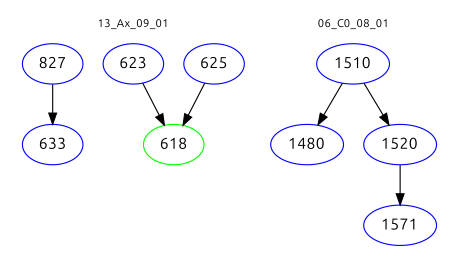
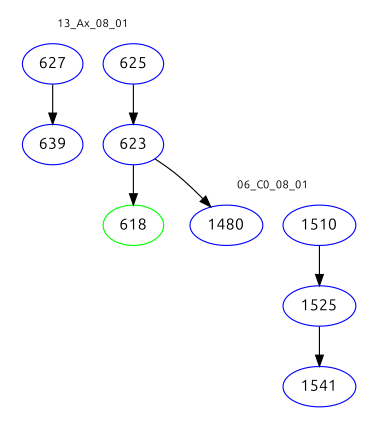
cluster "13_Ax_09_01": label "13_Ax_09_01" -> "13_Ax_08_01"
node "827": label "827" -> "627"
edge "625" -> "618": now "625" -> "623"
edge "1510" -> "1480": now "623" -> "1480"
node "633": label "633" -> "639"
node "1520": label "1520" -> "1525"
node "1571": label "1571" -> "1541"
